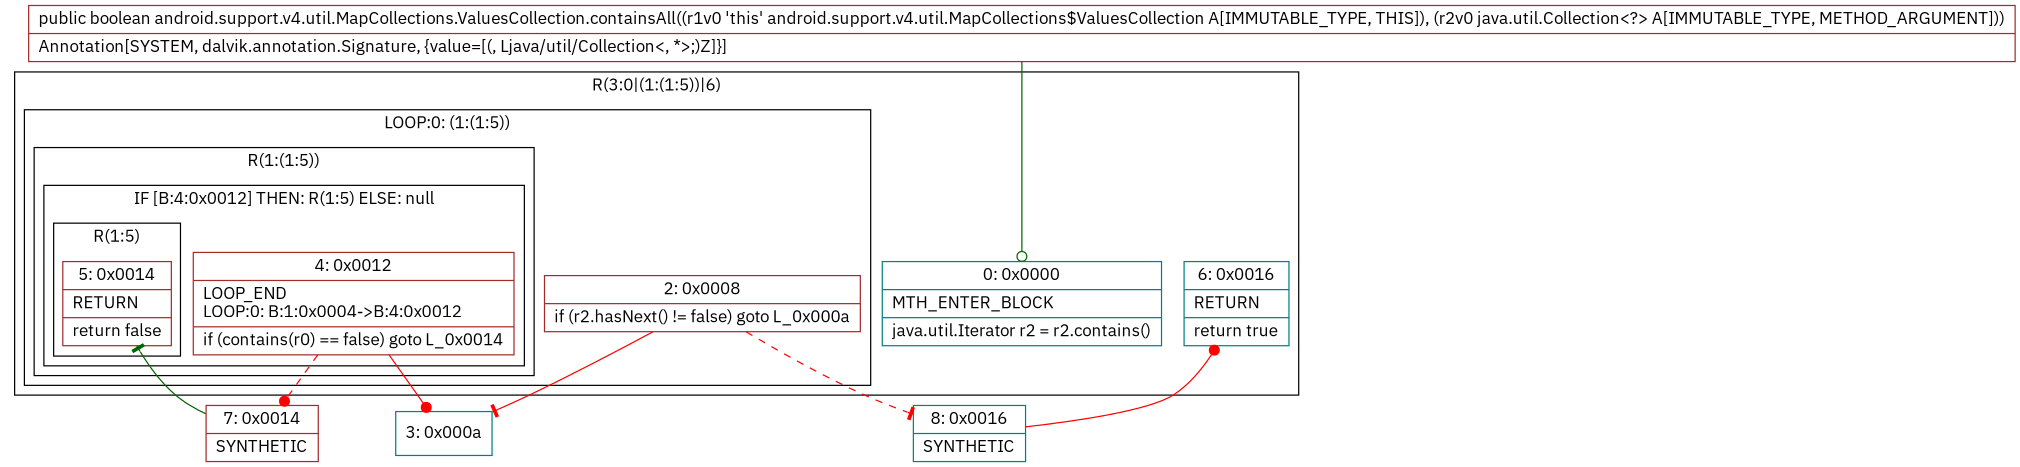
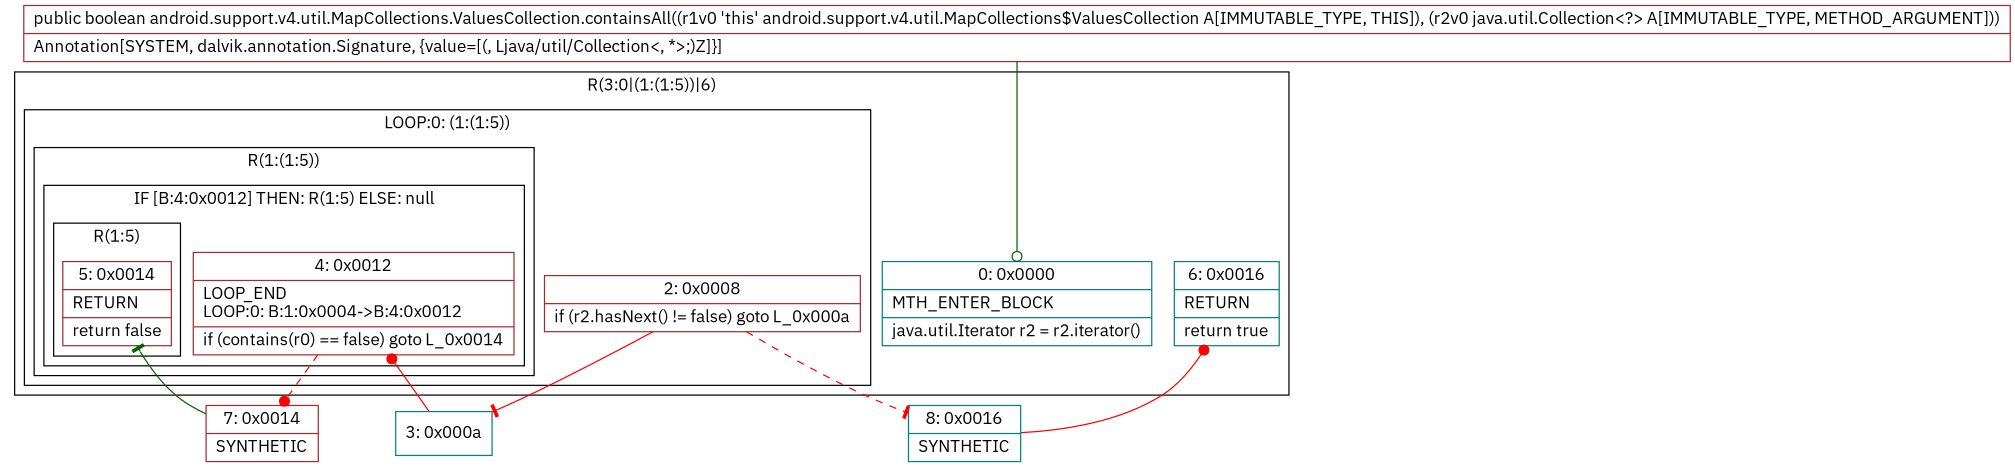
node "0: 0x0000": text "java.util.Iterator r2 = r2.contains()" -> "java.util.Iterator r2 = r2.iterator()"
edge "4: 0x0012" -> "3: 0x000a": reversed
